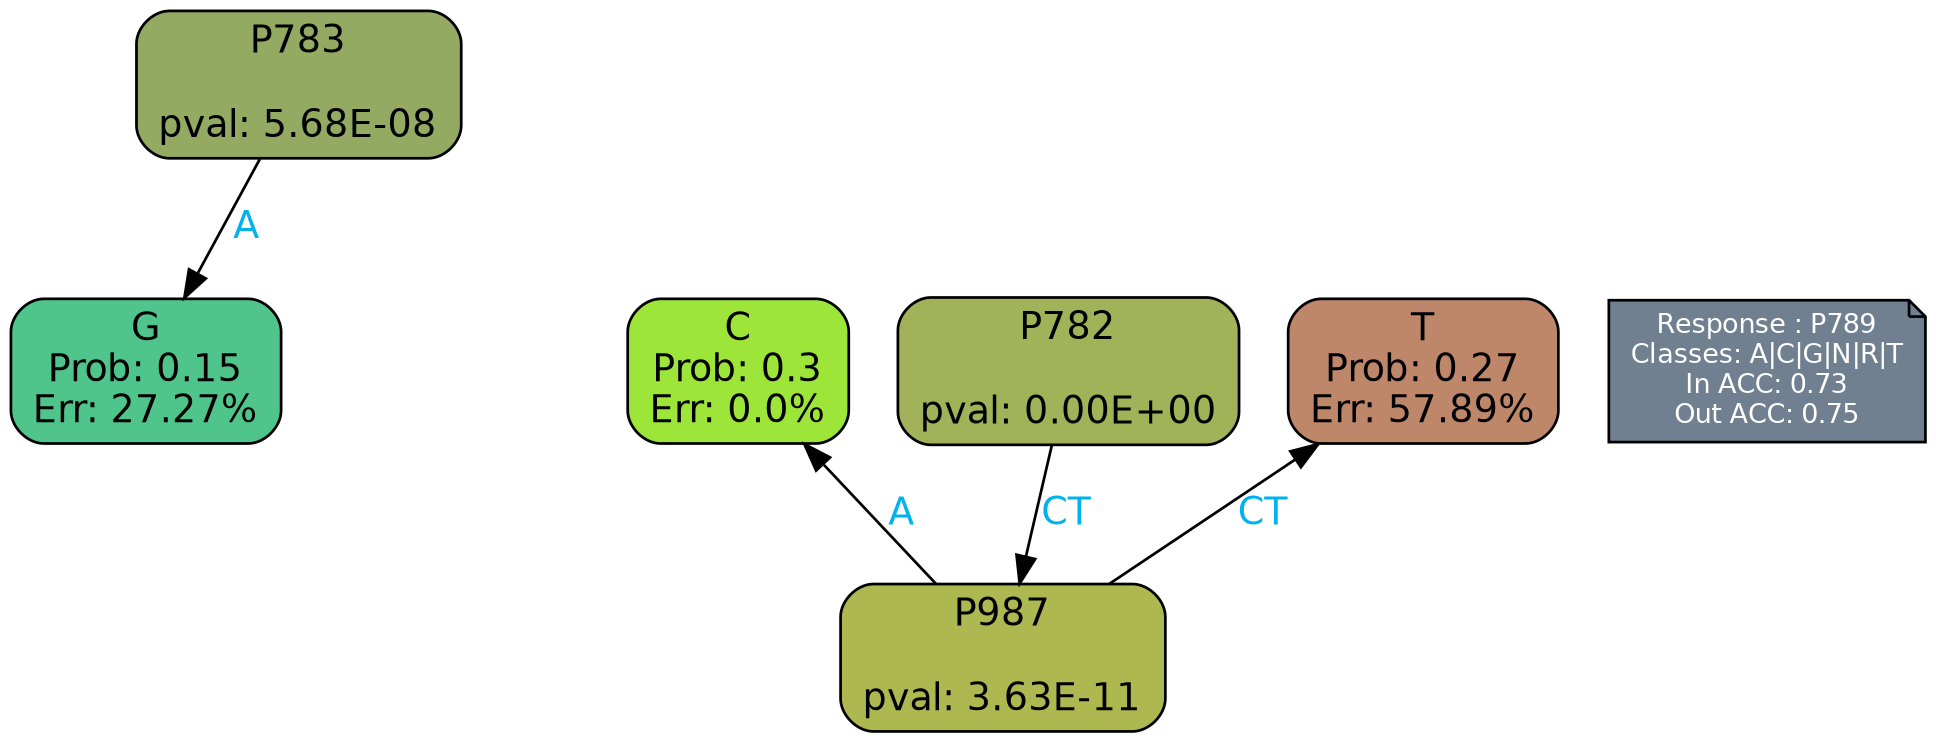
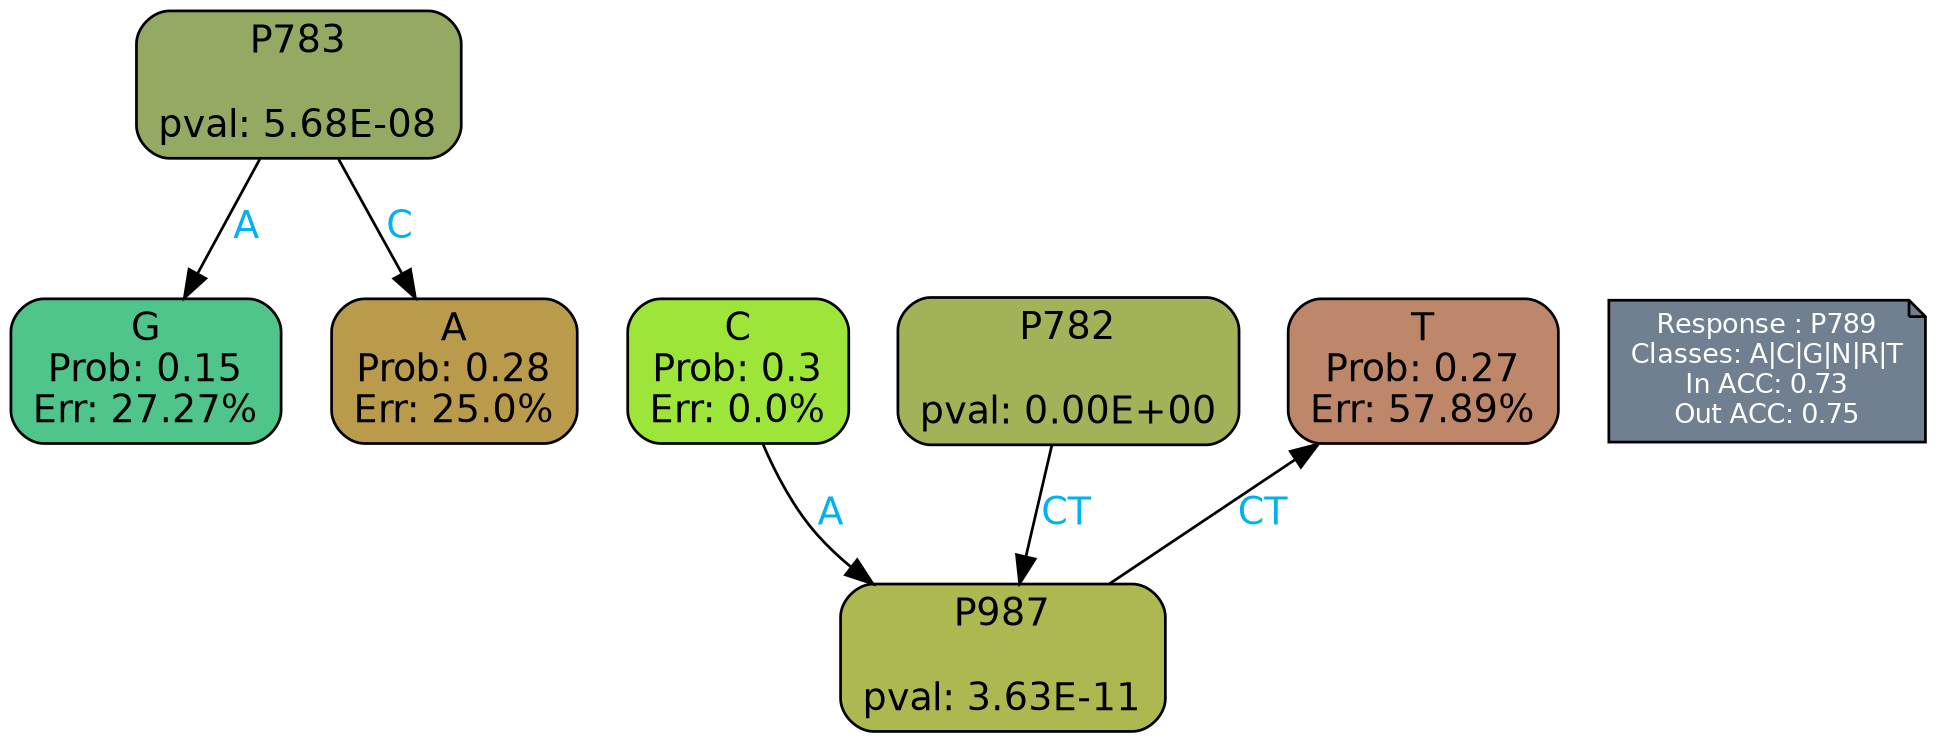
node "A Prob: 0.28 Err: 25.0%": added
edge "P987 pval: 3.63E-11" -> "C Prob: 0.3 Err: 0.0%": reversed
